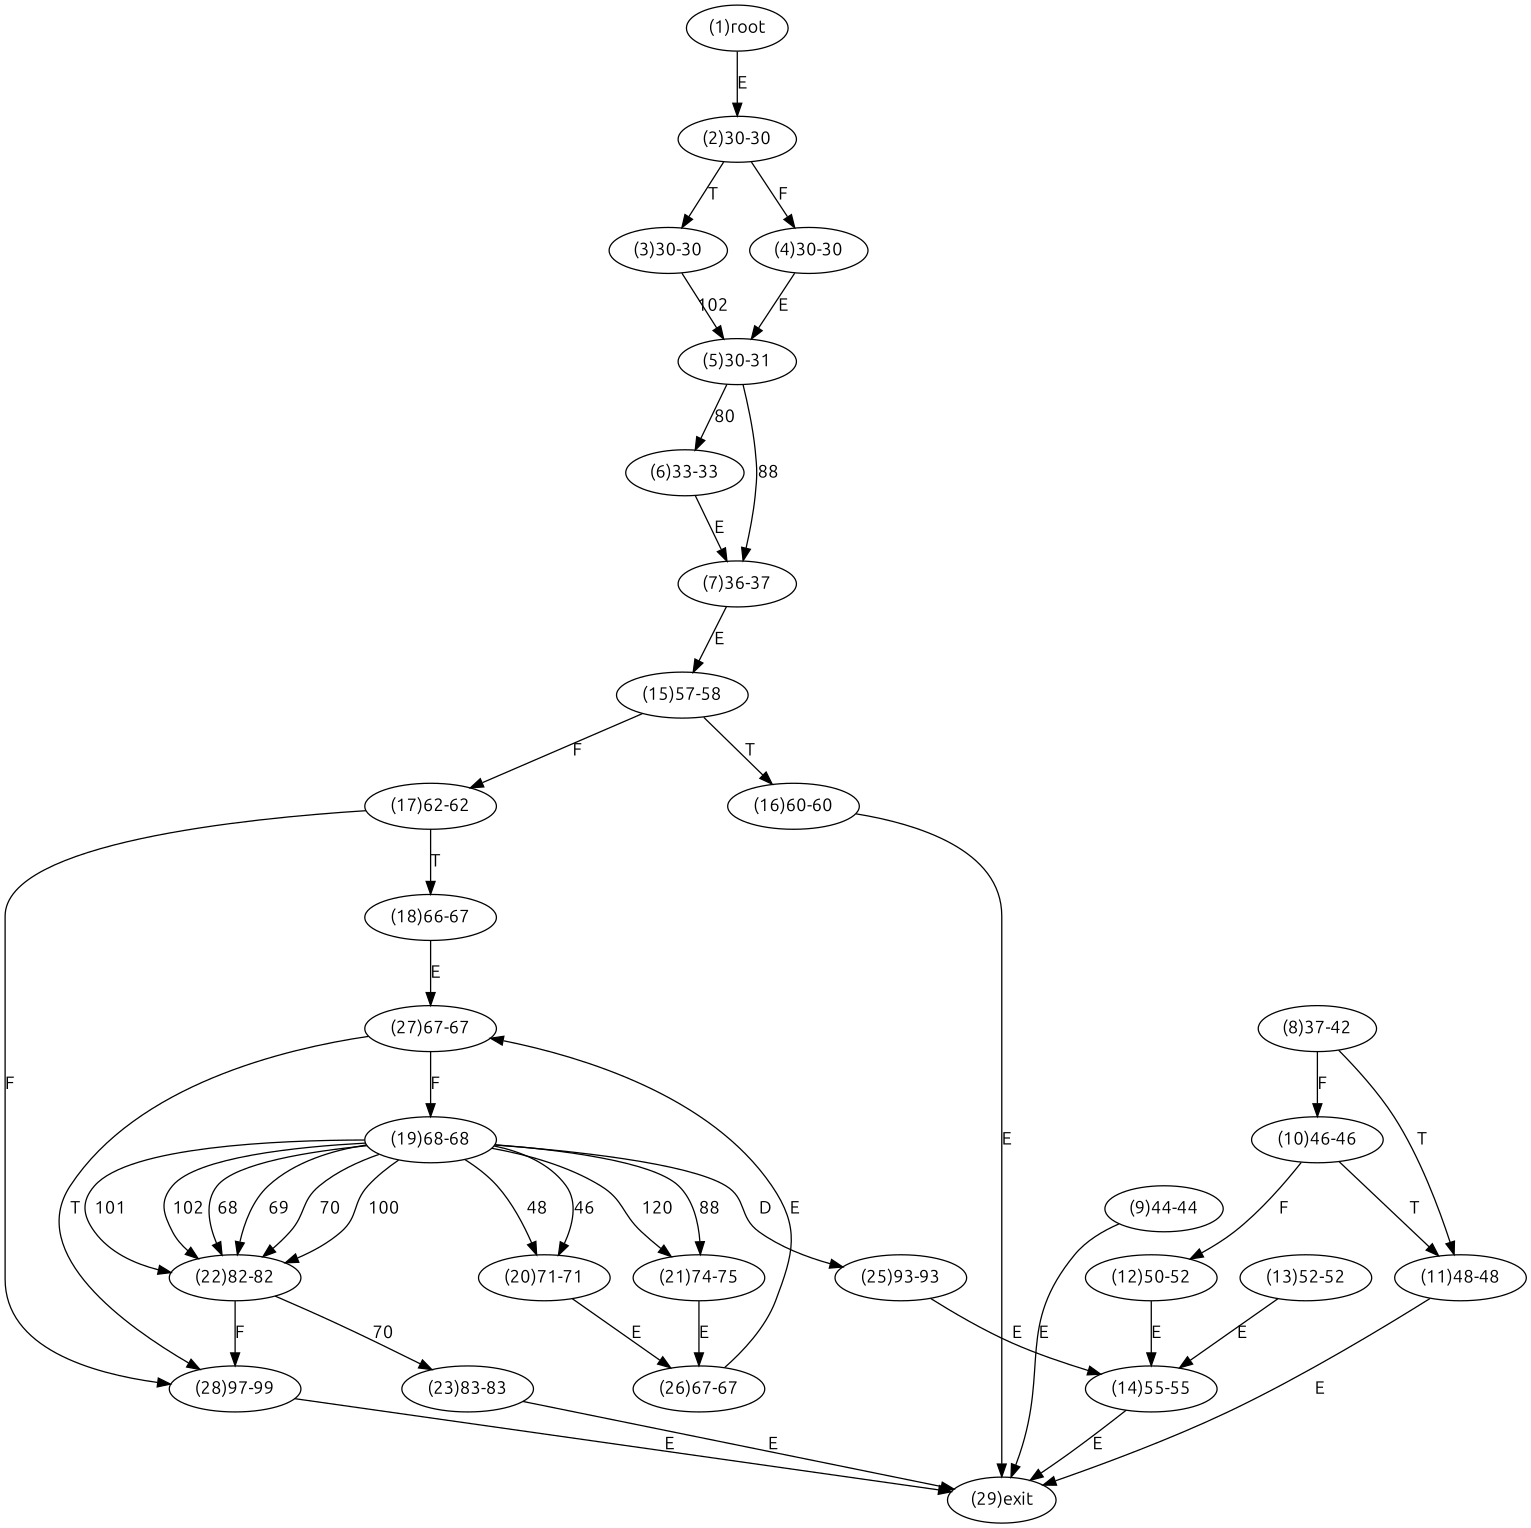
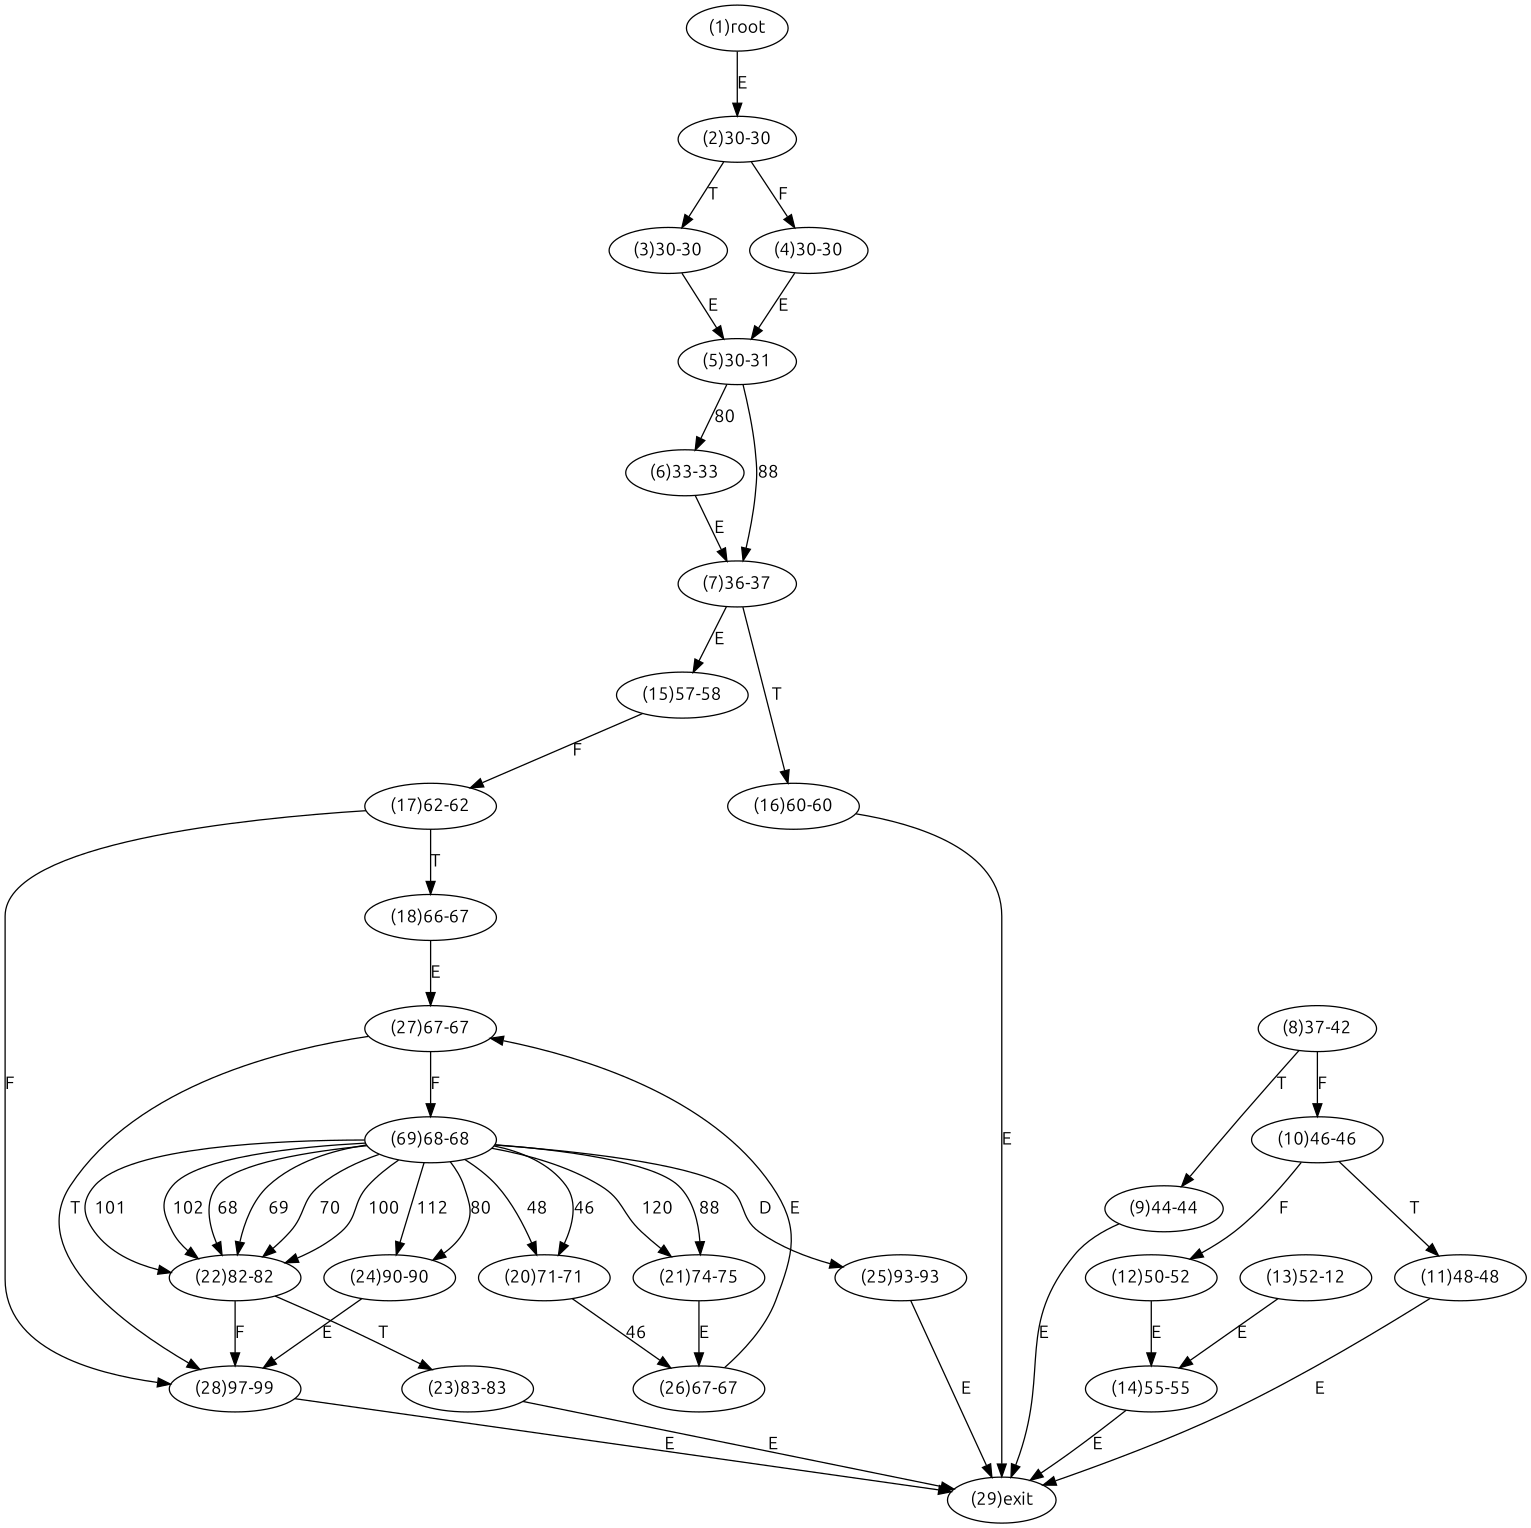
edge "(3)30-30" -> "(5)30-31": label "102" -> "E"
edge "(15)57-58" -> "(16)60-60": now "(7)36-37" -> "(16)60-60"
edge "(8)37-42" -> "(11)48-48": now "(8)37-42" -> "(9)44-44"
node "(19)68-68": label "(19)68-68" -> "(69)68-68"
node "(24)90-90": added
node "(13)52-52": label "(13)52-52" -> "(13)52-12"
edge "(22)82-82" -> "(23)83-83": label "70" -> "T"
edge "(20)71-71" -> "(26)67-67": label "E" -> "46"
edge "(25)93-93" -> "(14)55-55": now "(25)93-93" -> "(29)exit"
